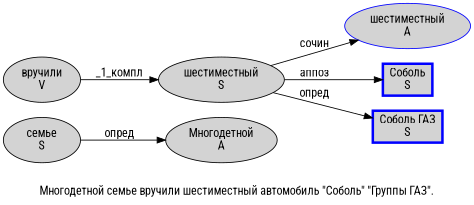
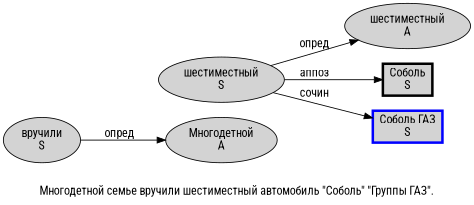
node "шестиместный A": color blue -> black
edge "шестиместный S" -> "шестиместный A": label "сочин" -> "опред"
node "вручили V": removed
node "Соболь S": color blue -> black
edge "шестиместный S" -> "Соболь ГАЗ S": label "опред" -> "сочин"
node "семье S": label "семье S" -> "вручили S"
